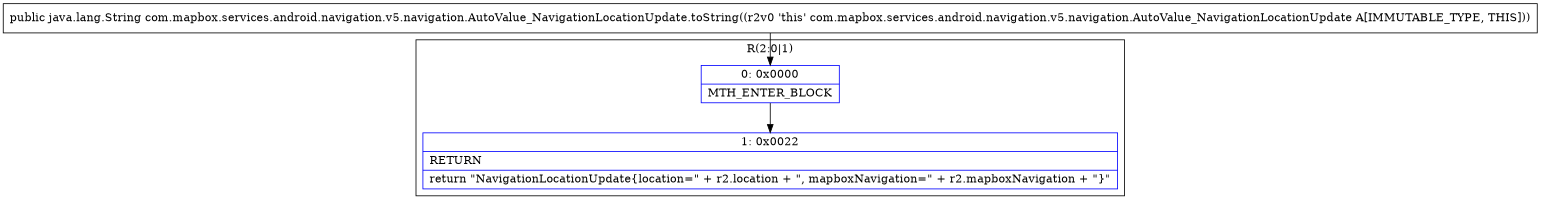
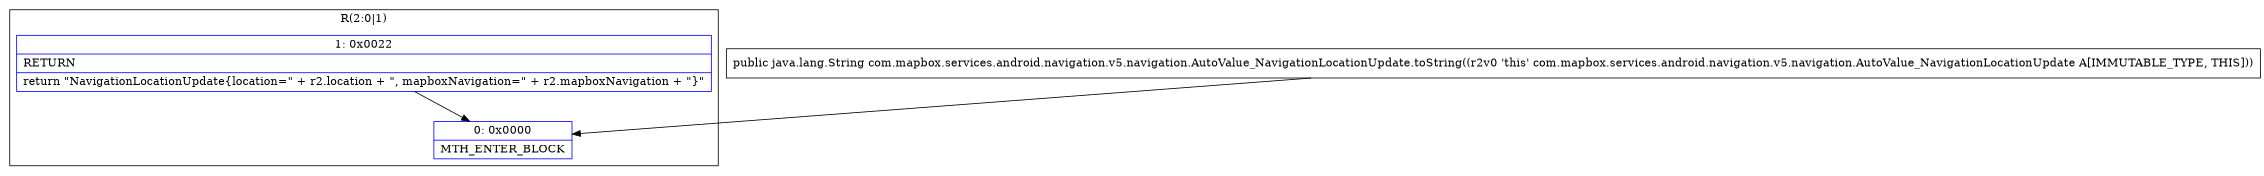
edge "0: 0x0000" -> "1: 0x0022": reversed
